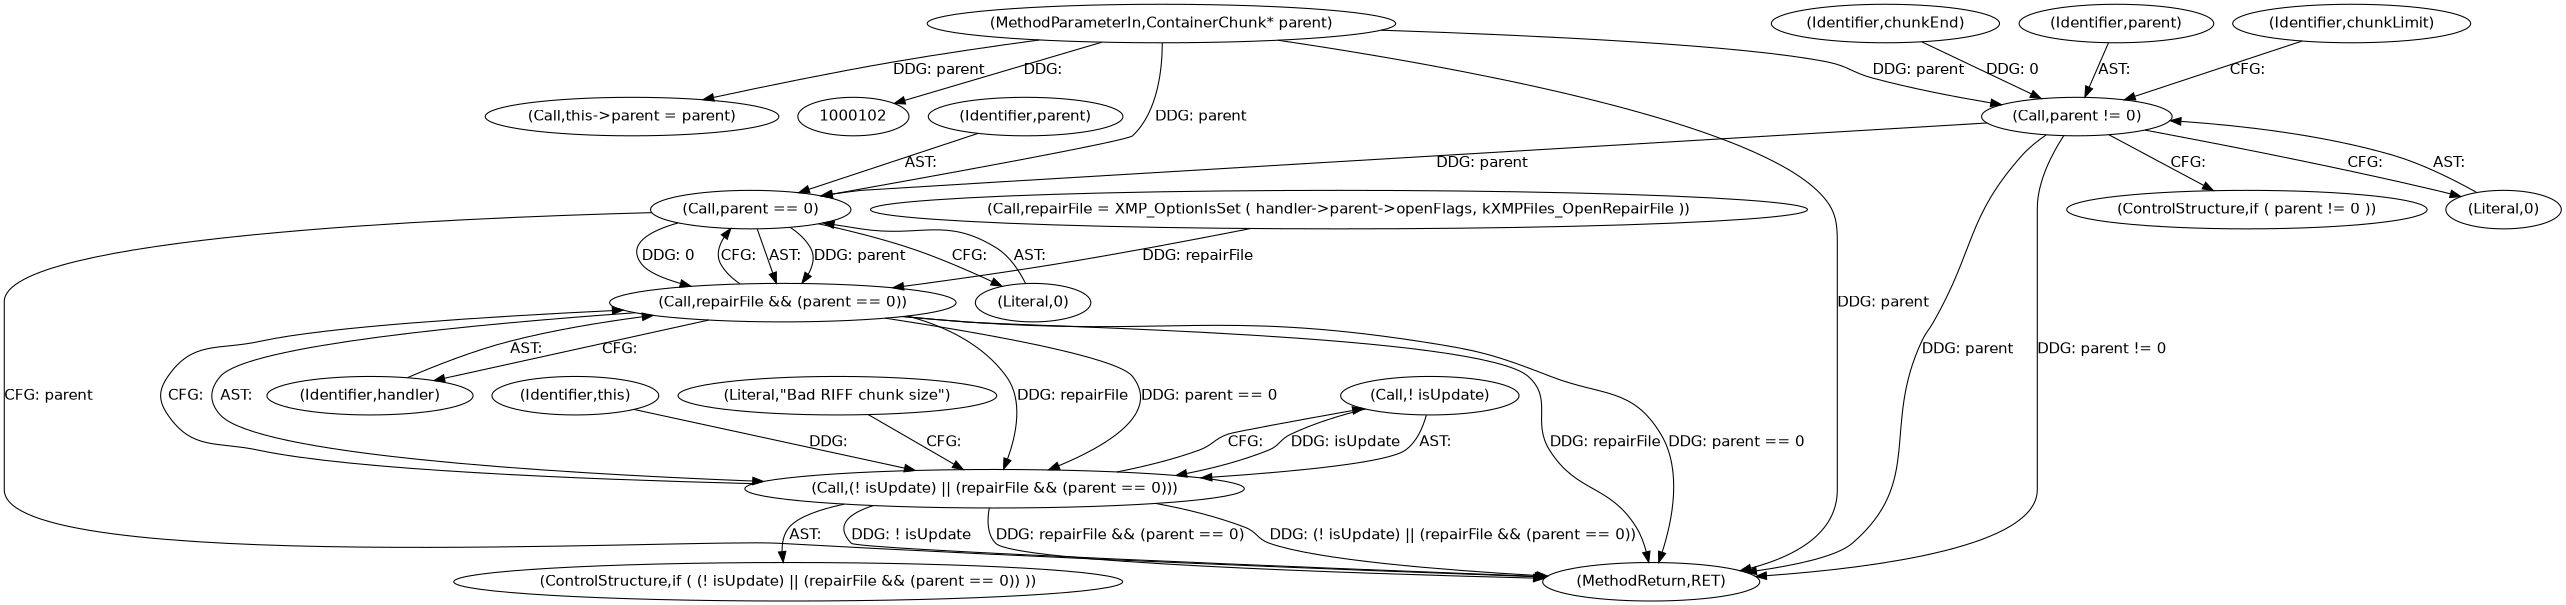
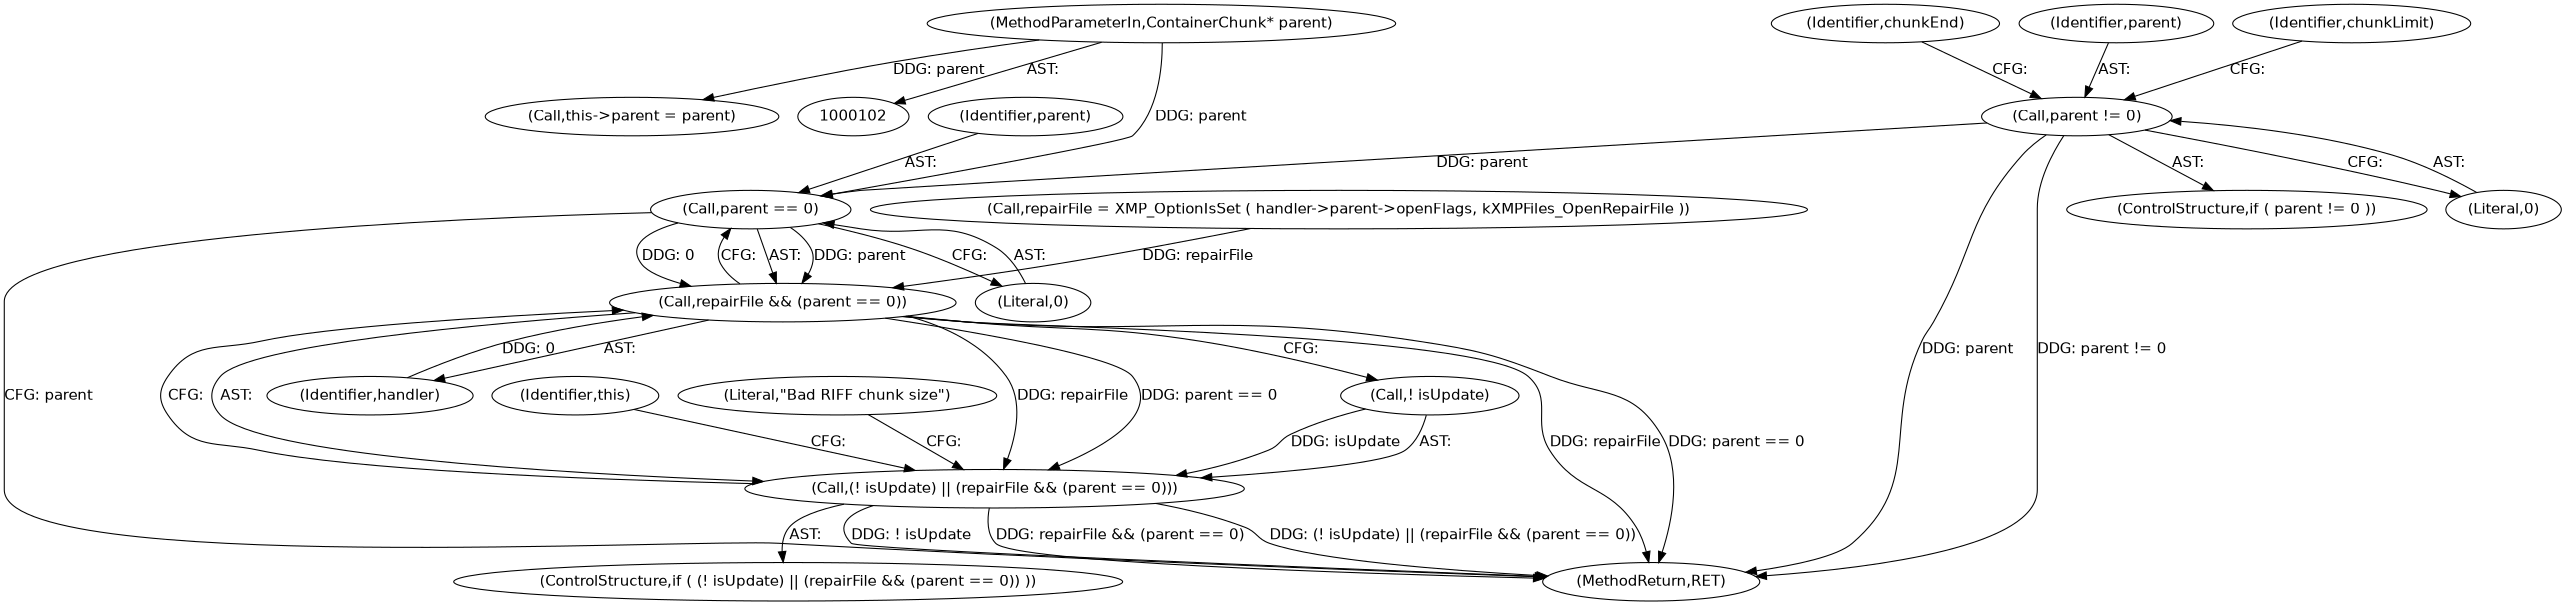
edge "(MethodParameterIn,ContainerChunk* parent)" -> "(Call,parent != 0)": removed, label "DDG: parent"
edge "(MethodParameterIn,ContainerChunk* parent)" -> "1000102": label "DDG: " -> "AST: "
edge "(Identifier,chunkEnd)" -> "(Call,parent != 0)": label "DDG: 0" -> "CFG: "
edge "(MethodParameterIn,ContainerChunk* parent)" -> "(MethodReturn,RET)": removed, label "DDG: parent"
edge "(Call,parent != 0)" -> "(ControlStructure,if ( parent != 0 ))": label "CFG: " -> "AST: "
edge "(Identifier,handler)" -> "(Call,repairFile && (parent == 0))": label "AST: " -> "DDG: 0"
edge "(Call,repairFile && (parent == 0))" -> "(Identifier,handler)": label "CFG: " -> "AST: "
edge "(Call,(! isUpdate) || (repairFile && (parent == 0)))" -> "(Call,! isUpdate)": now "(Call,repairFile && (parent == 0))" -> "(Call,! isUpdate)"
edge "(Identifier,this)" -> "(Call,(! isUpdate) || (repairFile && (parent == 0)))": label "DDG: " -> "CFG: "
